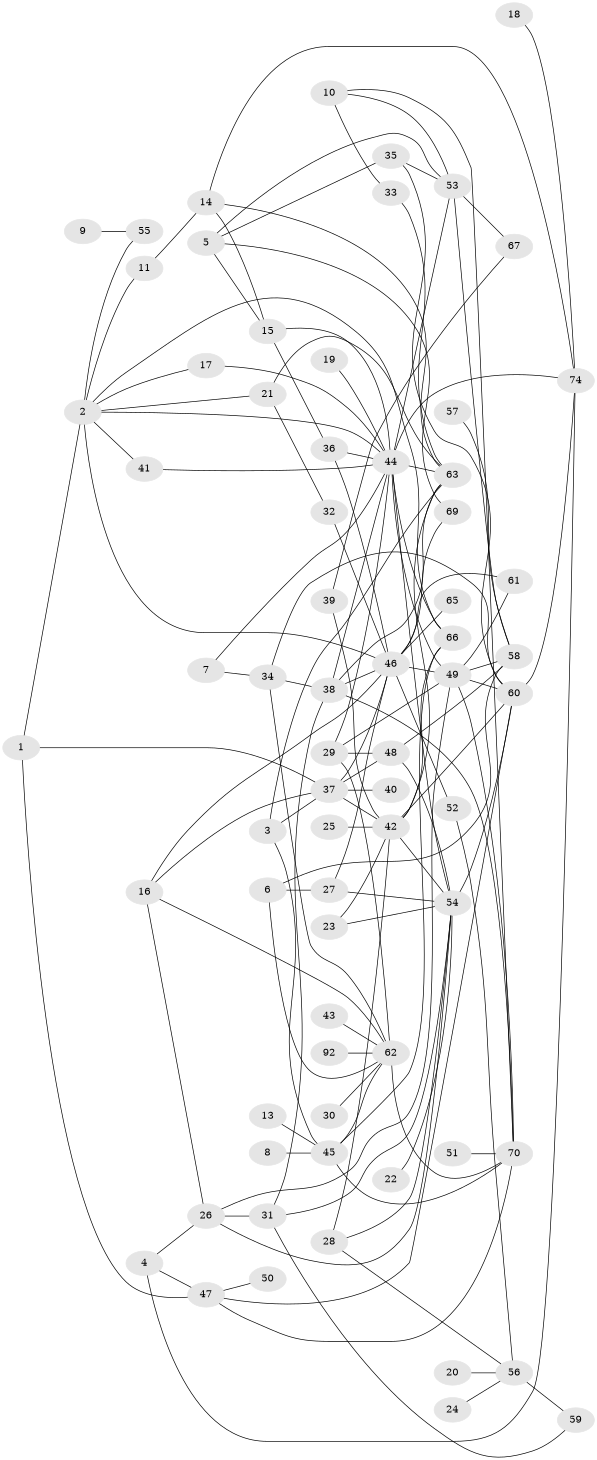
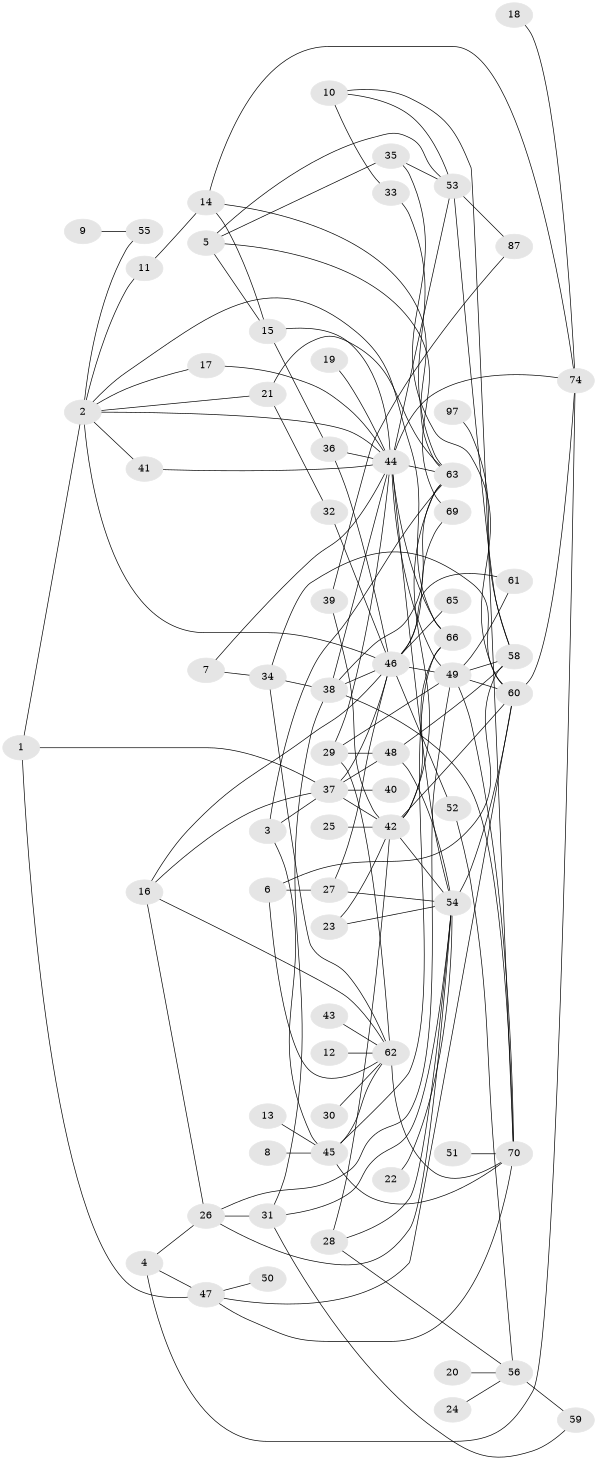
node "67": label "67" -> "87"
node "57": label "57" -> "97"
node "92": label "92" -> "12"
